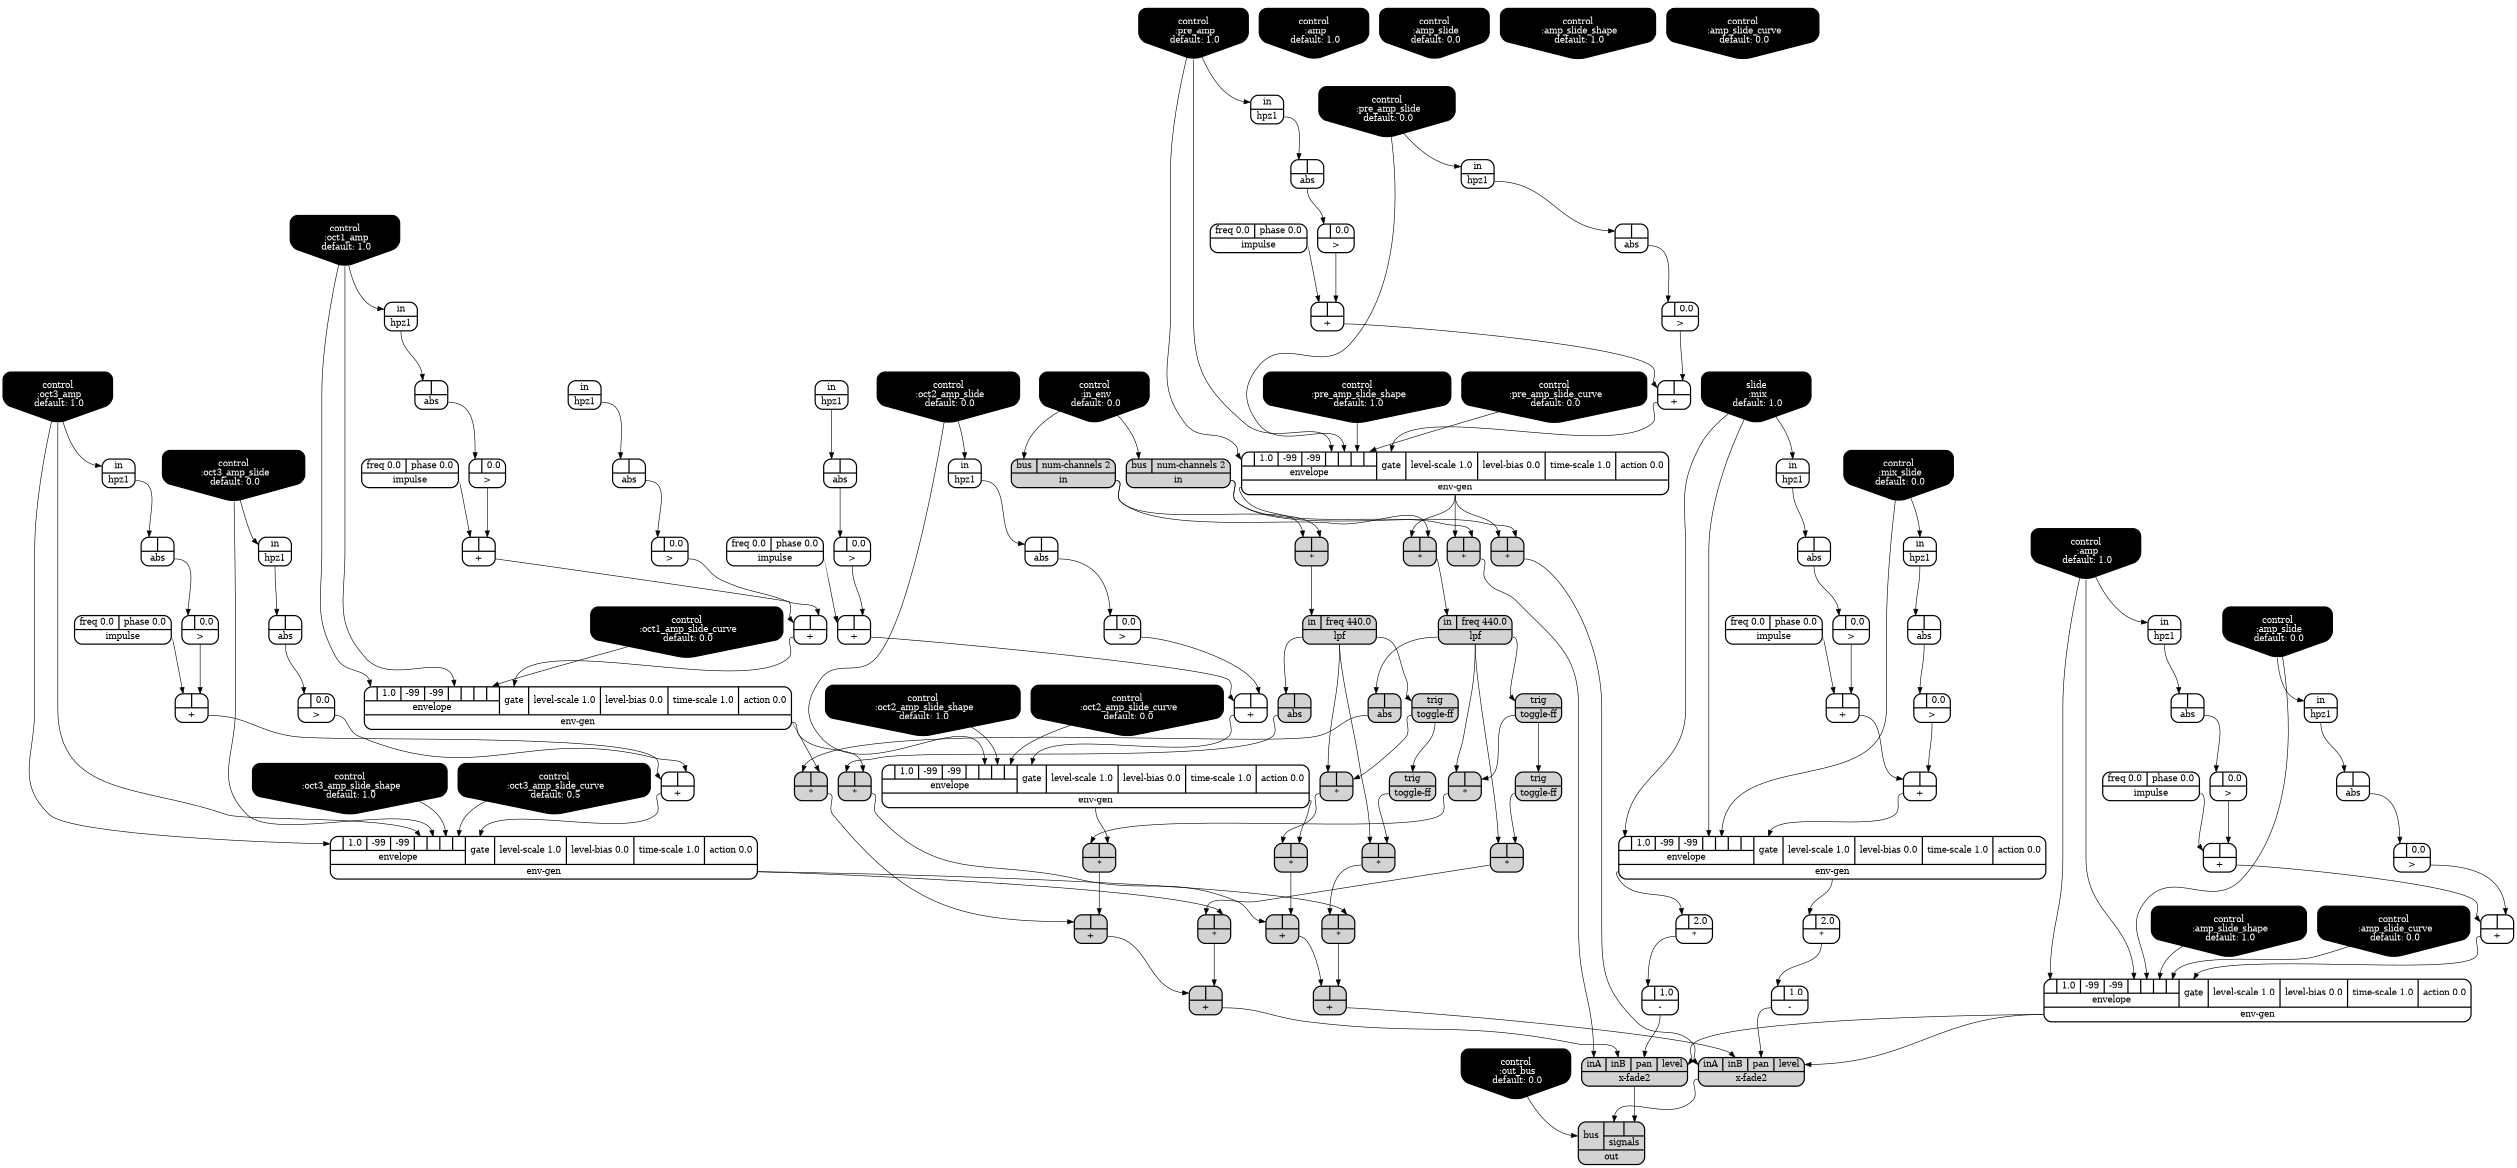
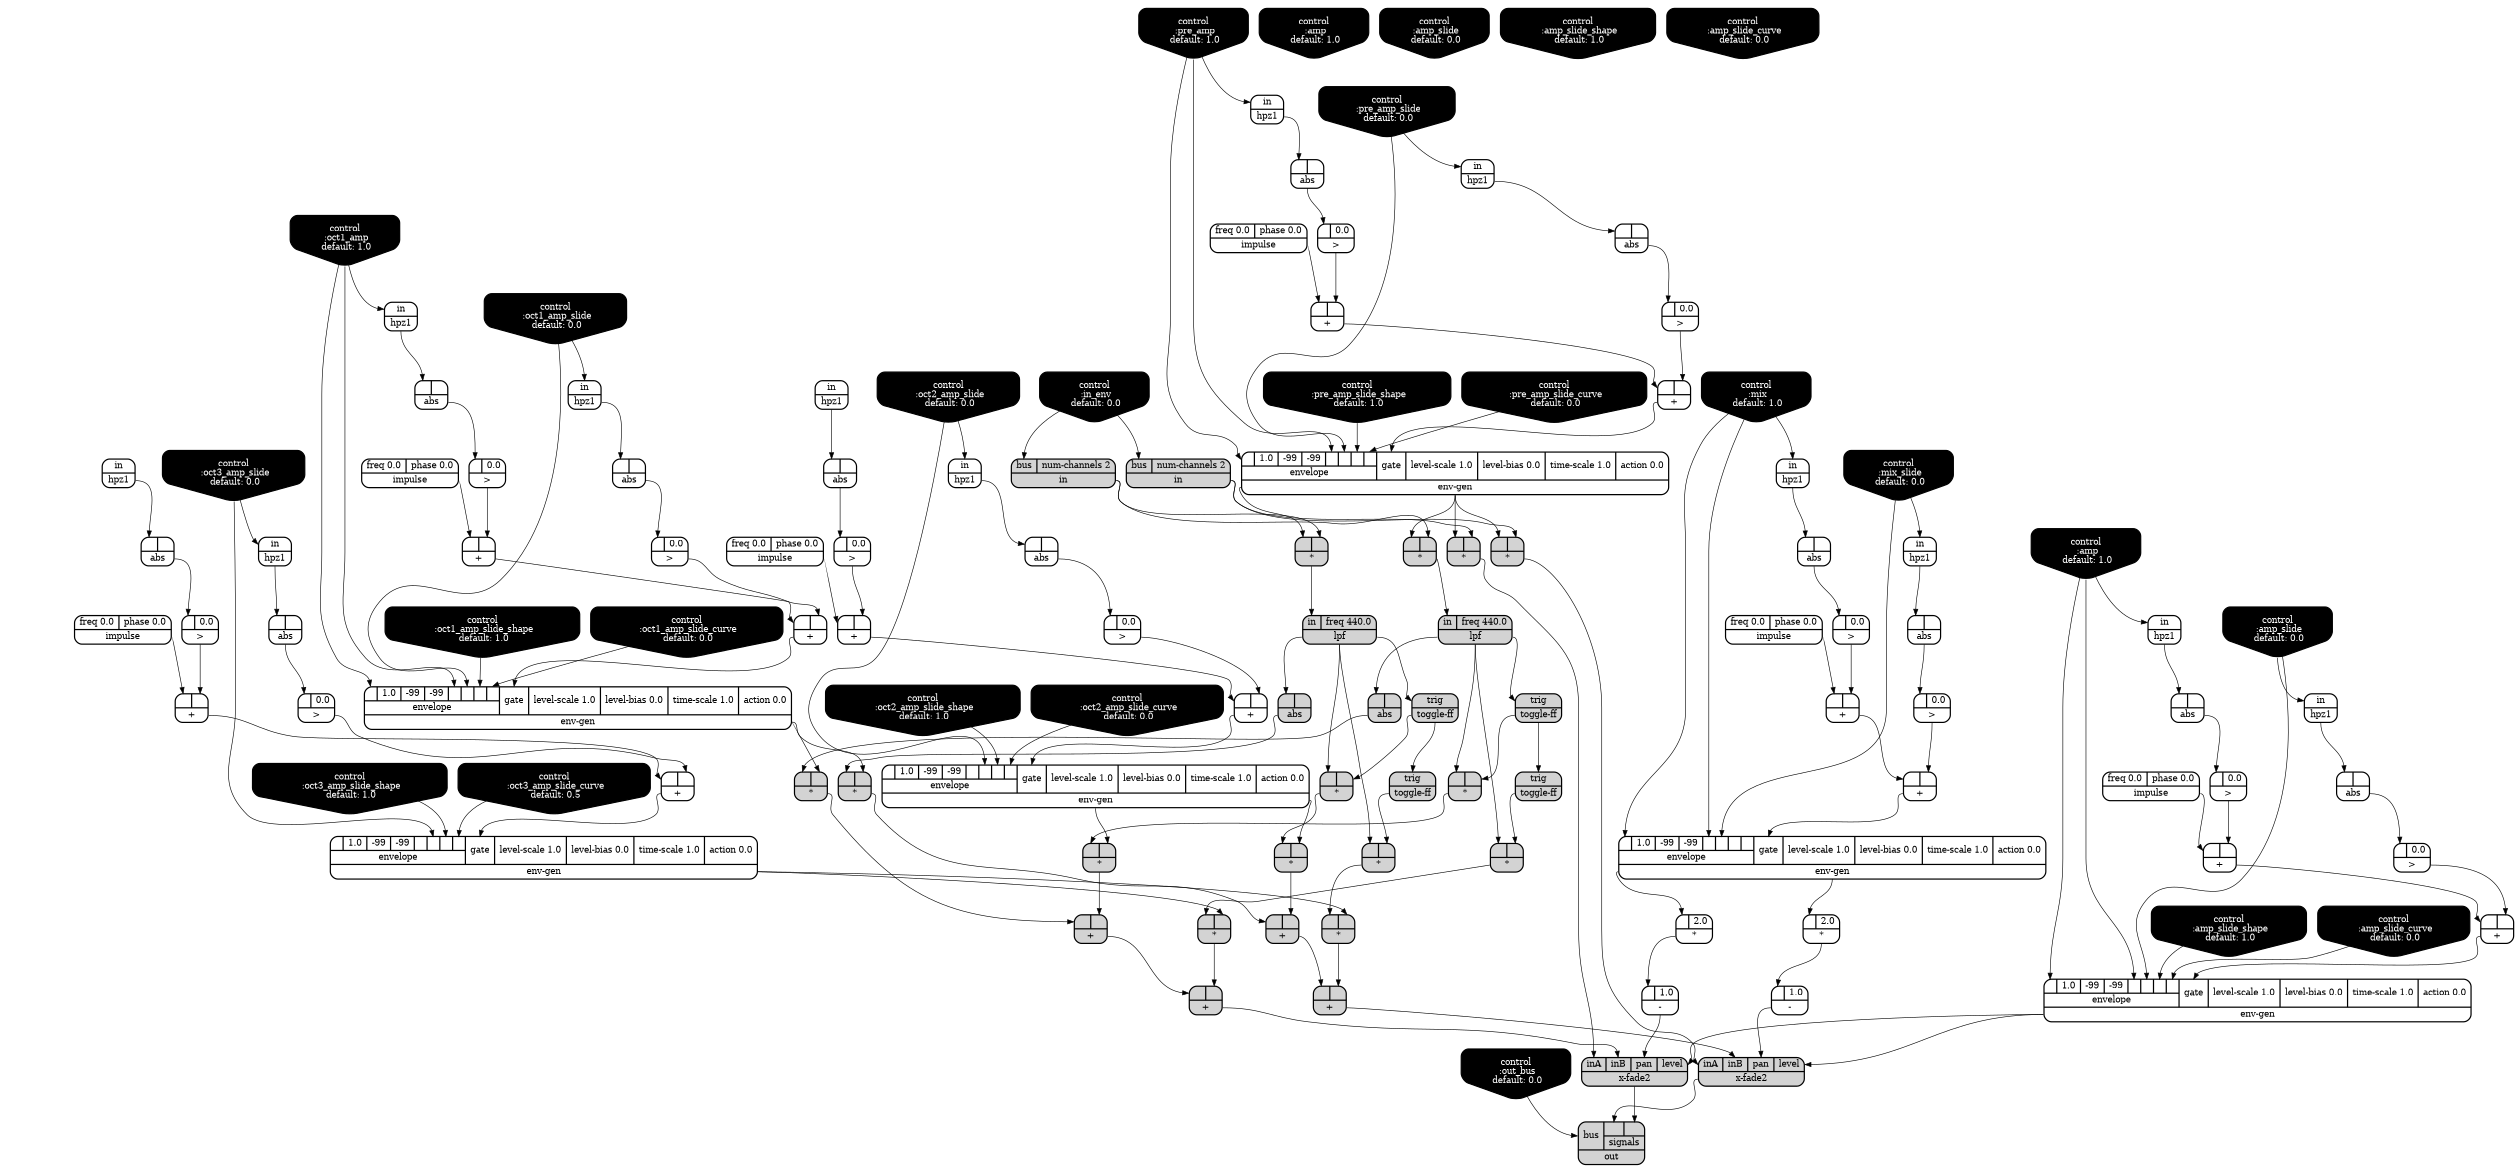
node "control :oct1_amp_slide default: 0.0": added
node "control :oct3_amp default: 1.0": removed
node "slide :mix default: 1.0": label "slide :mix default: 1.0" -> "control :mix default: 1.0"
node "control :oct1_amp_slide_shape default: 1.0": added
